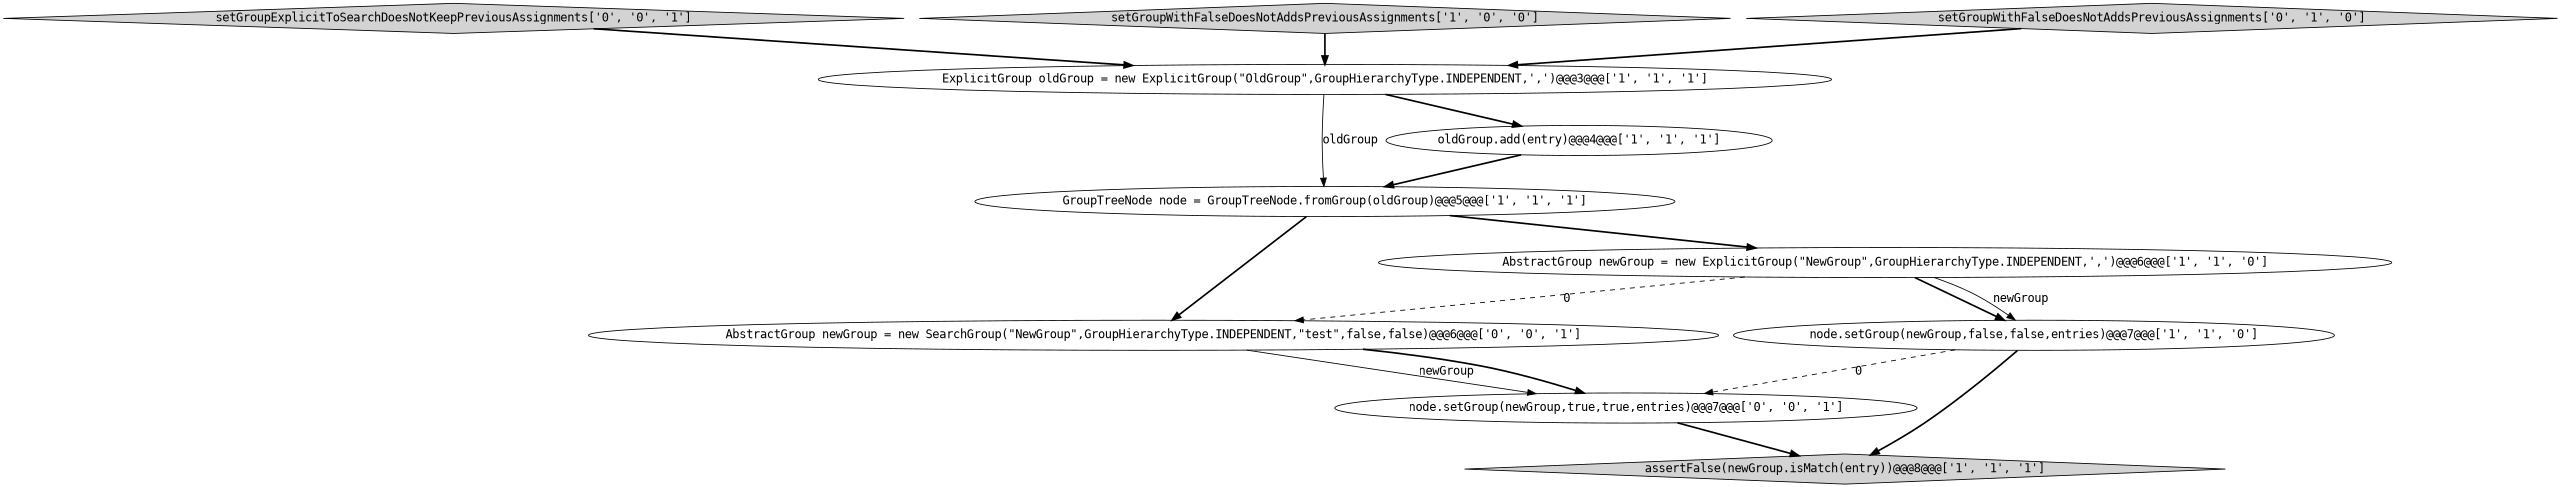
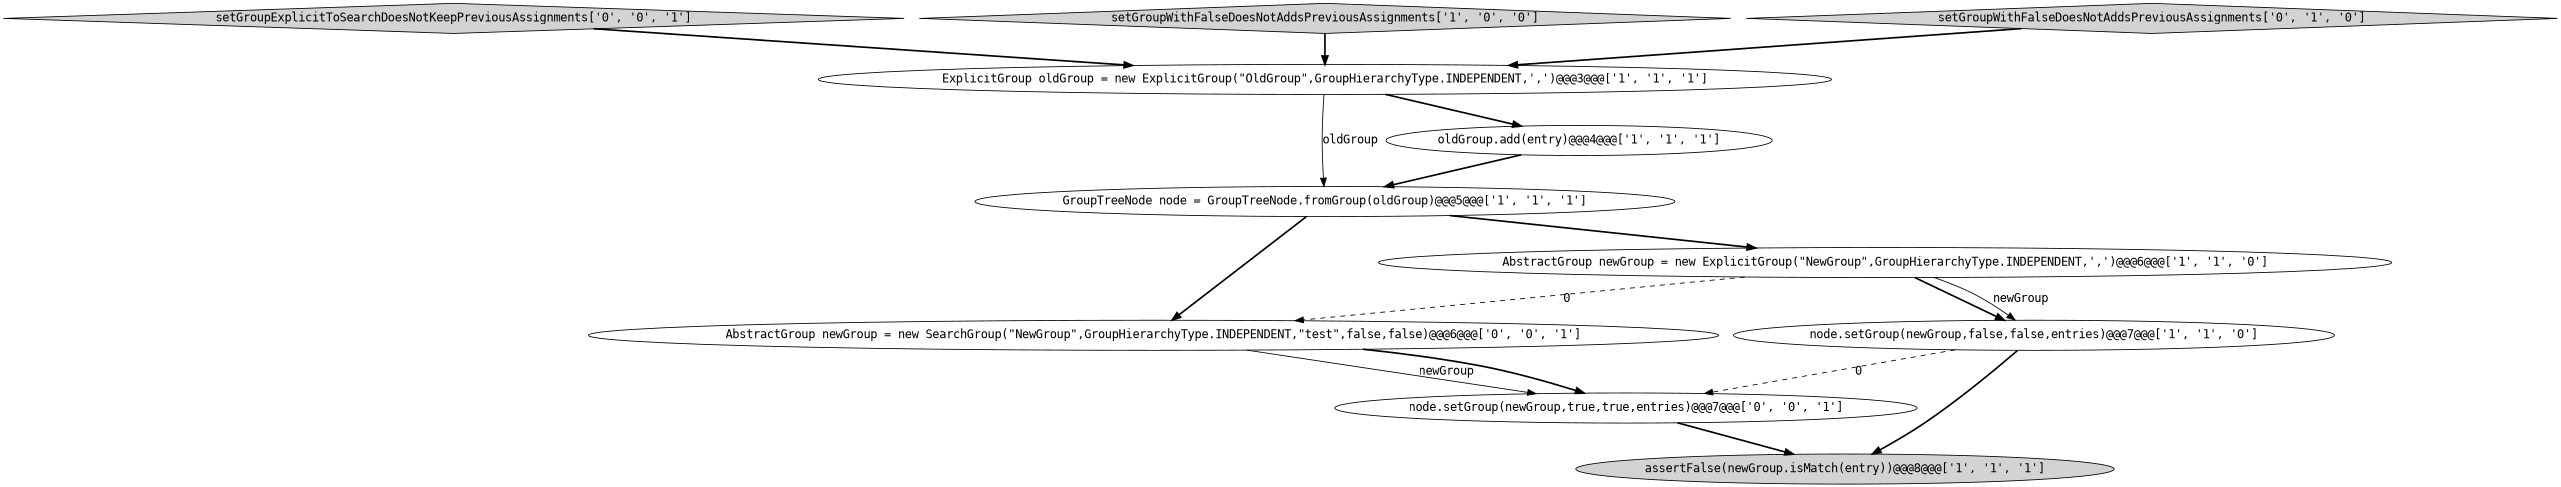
node "assertFalse(newGroup.isMatch(entry))@@@8@@@['1', '1', '1']": shape diamond -> ellipse
